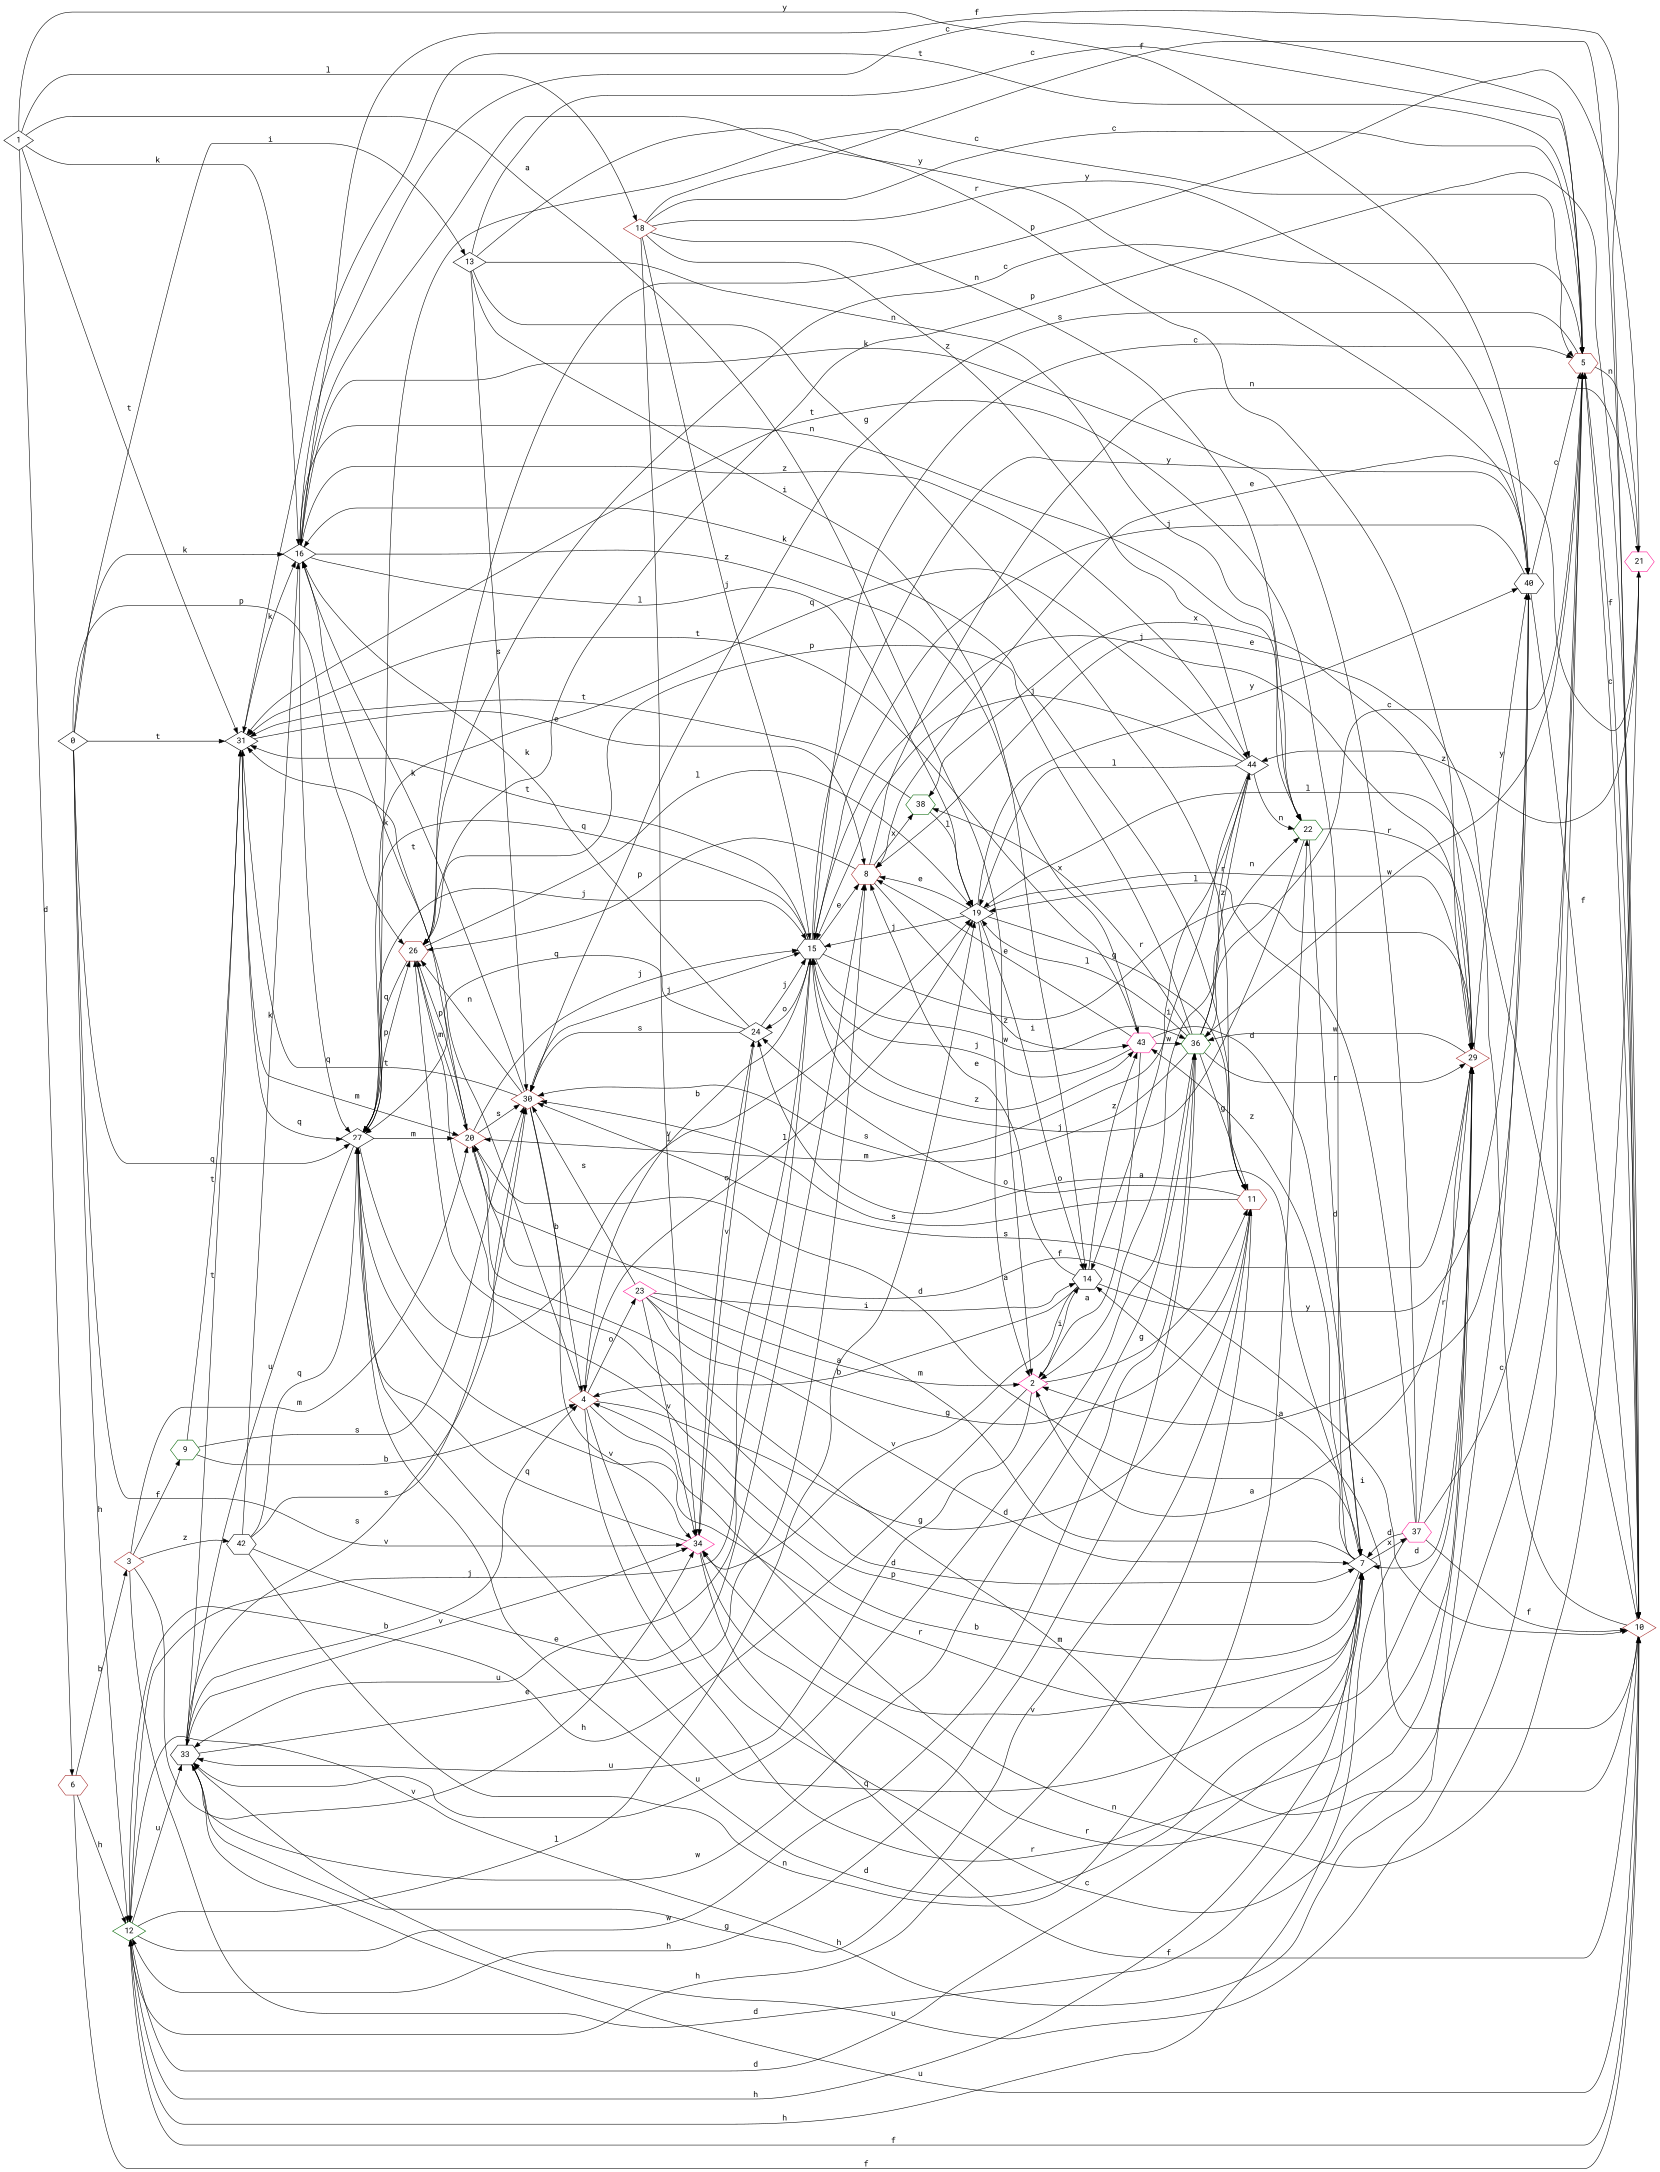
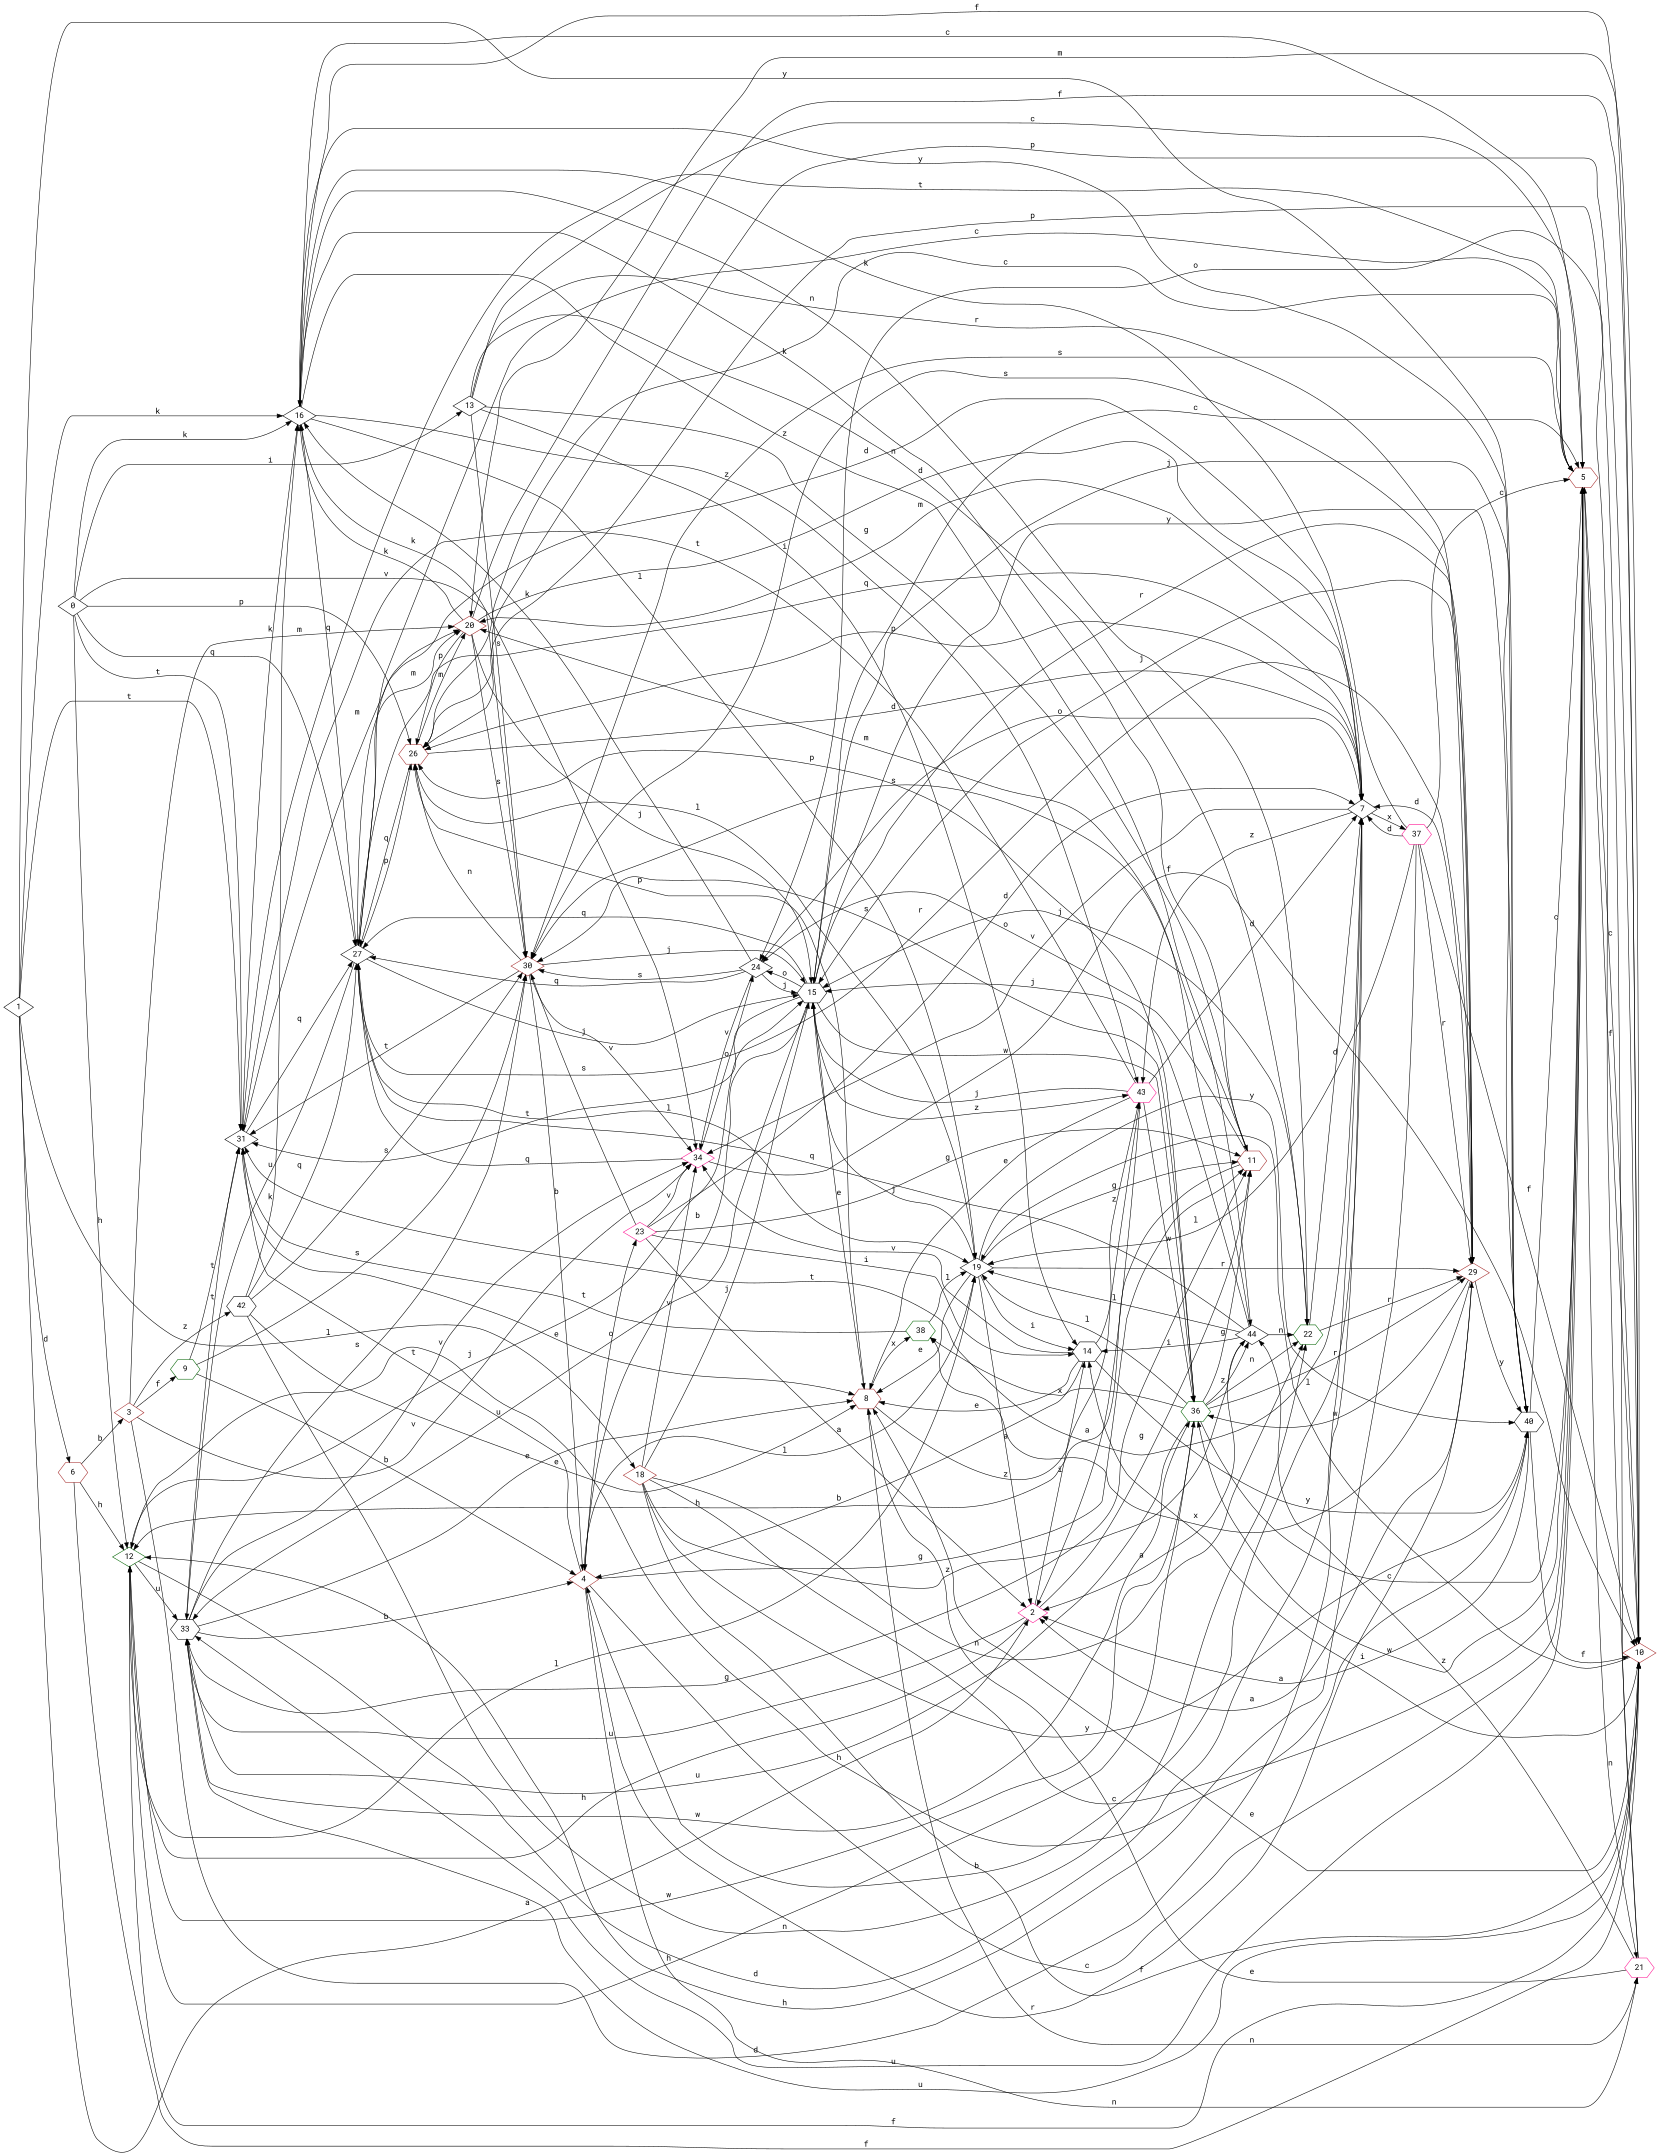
edge "21" -> "24": added, label "o"
edge "34" -> "29": removed, label "r"
edge "7" -> "12": removed, label "h"
